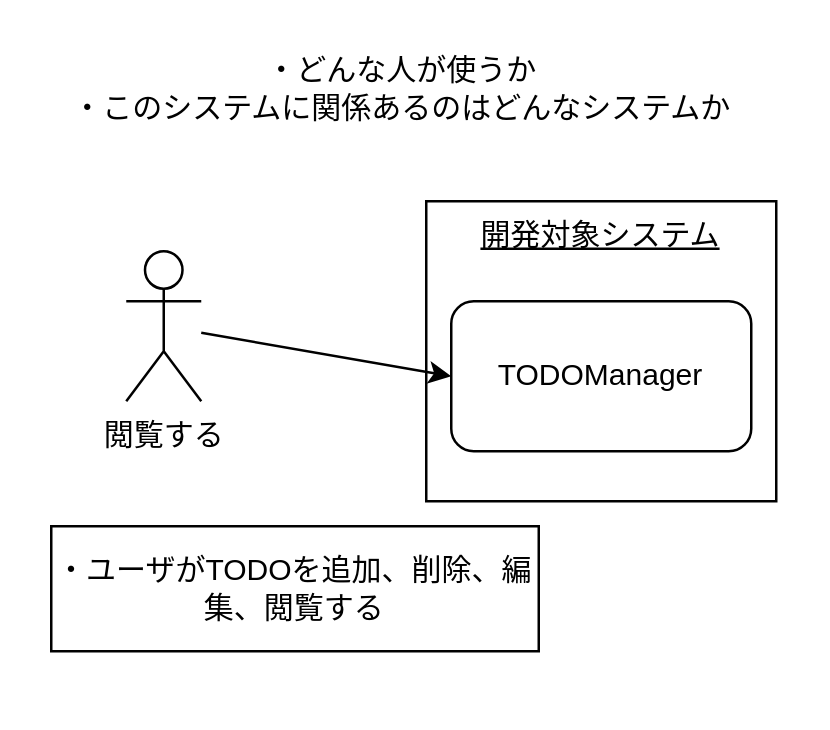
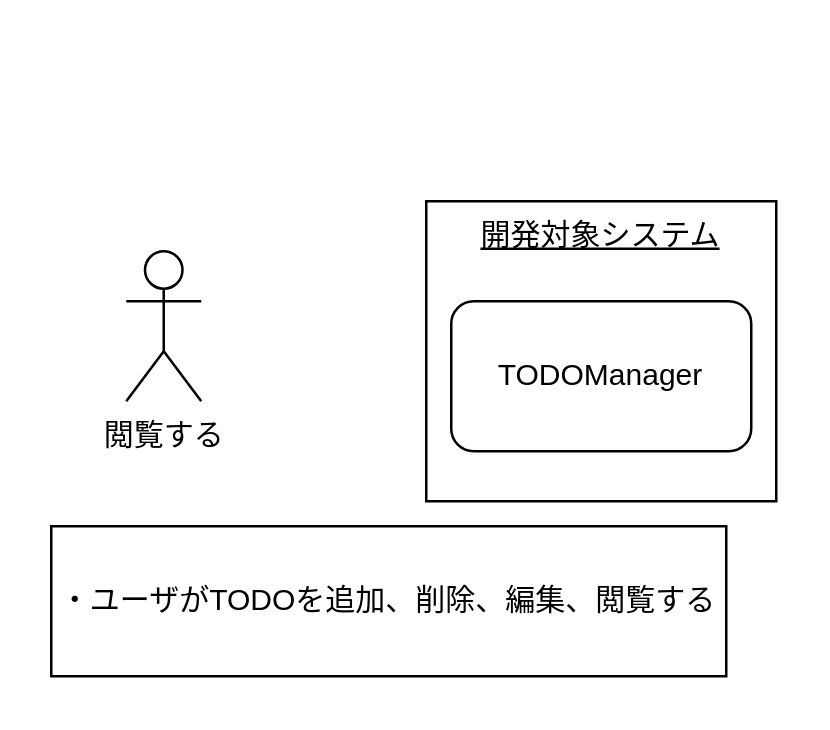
node "・どんな人が使うか ・このシステムに関係あるのはどんなシステムか": removed
edge "閲覧する" -> "TODOManager": removed
node "・ユーザがTODOを追加、削除、編集、閲覧する": size 488x125 -> 675x150
